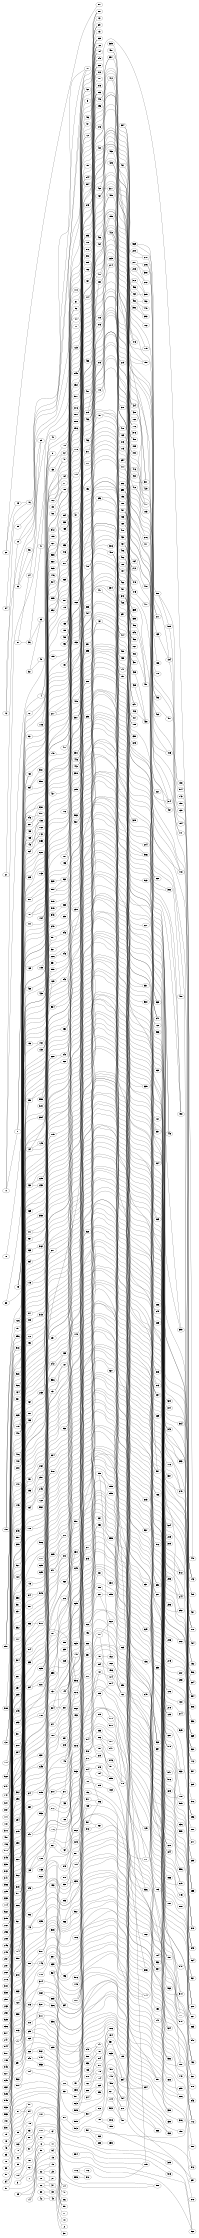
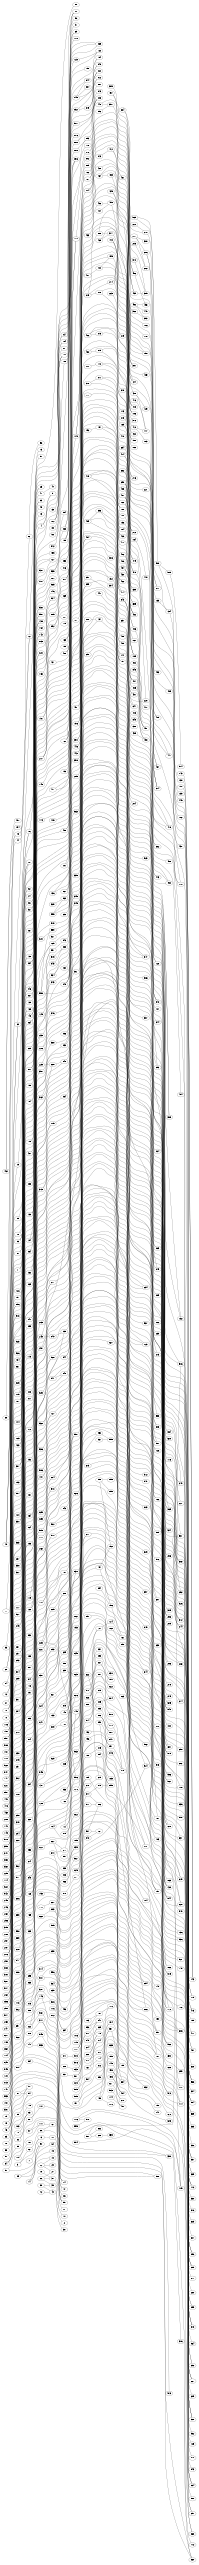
edge "492" -- "493": removed
edge "69" -- "68": removed
